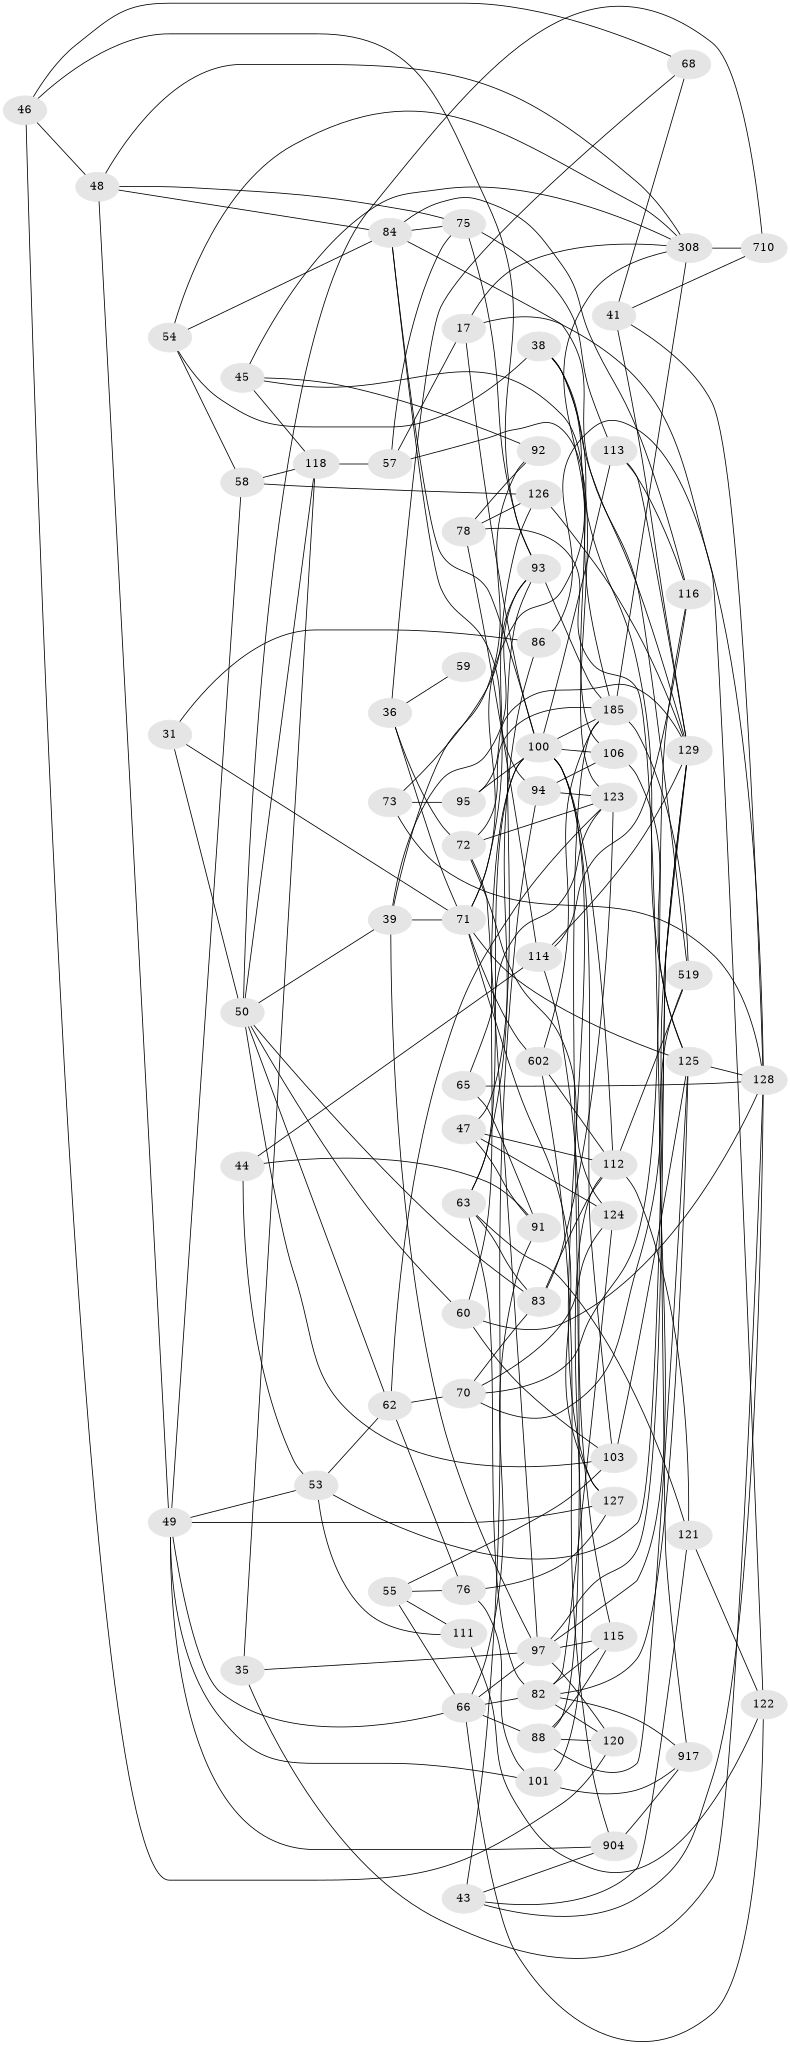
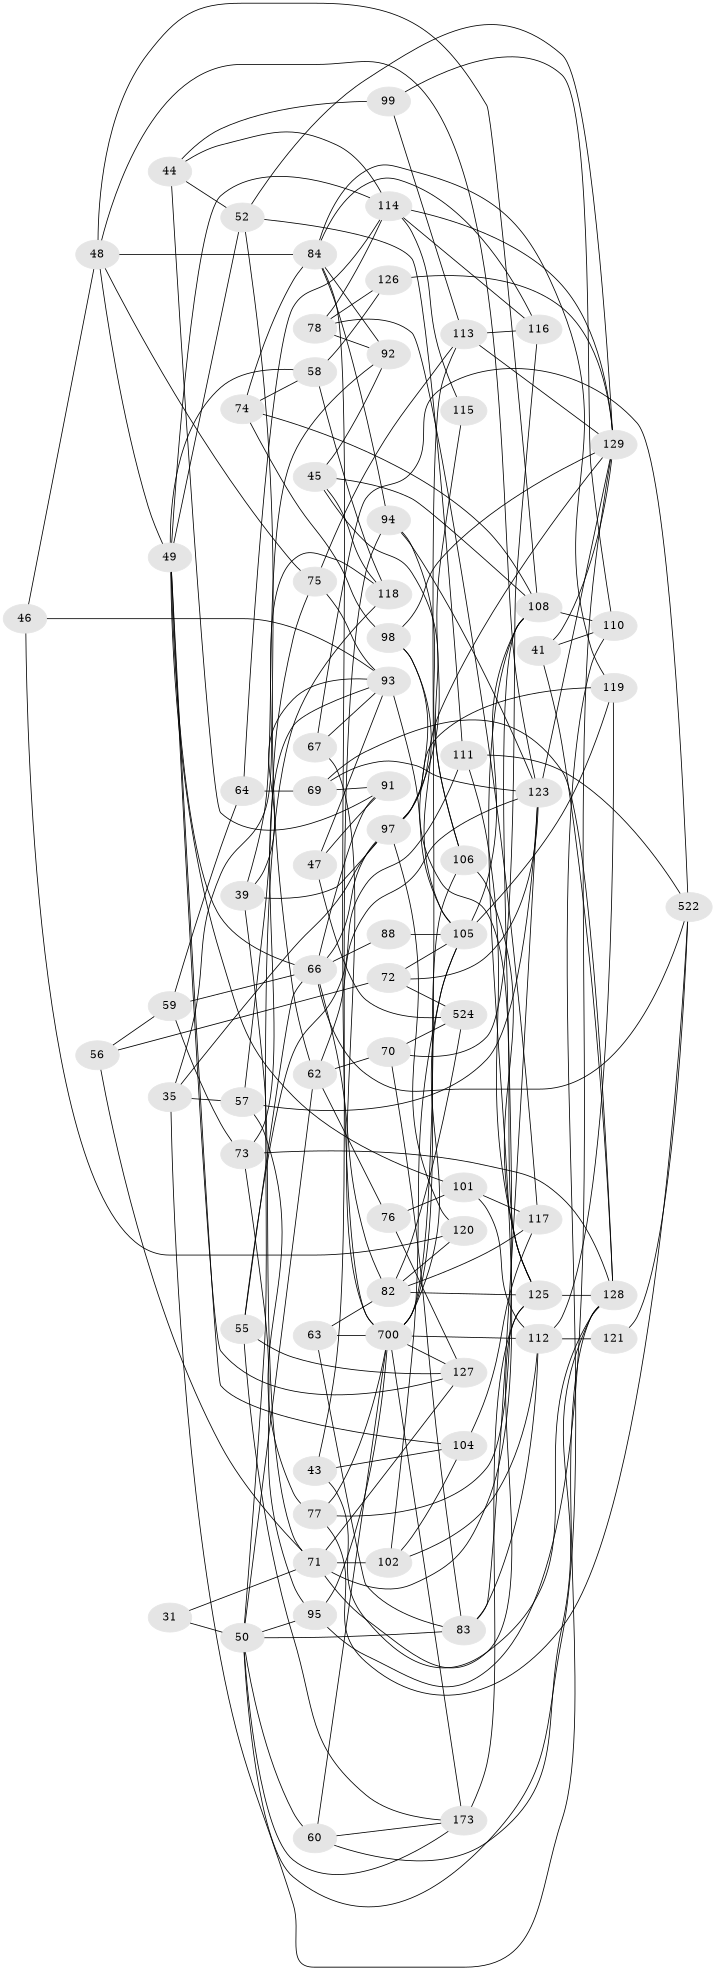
node "68": removed
node "99": added
edge "48" -- "123": added
edge "75" -- "84": now "92" -- "84"
node "308": label "308" -> "108"
node "710": label "710" -> "110"
edge "114" -- "49": added
node "17": label "17" -> "77"
node "54": label "54" -> "74"
node "38": label "38" -> "98"
edge "118" -- "57": now "35" -- "57"
node "86": removed
edge "126" -- "71": removed
node "185": label "185" -> "105"
node "36": label "36" -> "56"
node "67": added
node "100": label "100" -> "700"
node "64": added
edge "39" -- "50": now "95" -- "50"
node "519": label "519" -> "119"
edge "66" -- "59": added
node "602": label "602" -> "102"
node "65": label "65" -> "69"
edge "59" -- "73": added
edge "47" -- "112": removed
edge "129" -- "70": now "129" -- "123"
node "124": label "124" -> "524"
edge "72" -- "97": removed
edge "63" -- "121": removed
edge "125" -- "88": now "125" -- "111"
node "103": label "103" -> "173"
node "53": label "53" -> "52"
edge "76" -- "55": now "127" -- "55"
edge "115" -- "82": removed
edge "115" -- "88": removed
node "122": label "122" -> "522"
edge "88" -- "120": removed
node "917": label "917" -> "117"
edge "121" -- "43": removed
node "904": label "904" -> "104"
